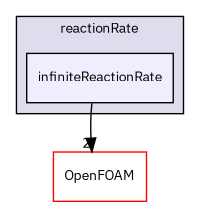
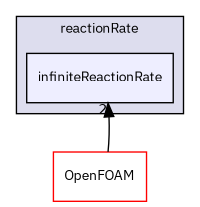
edge "infiniteReactionRate" -> "OpenFOAM": reversed
